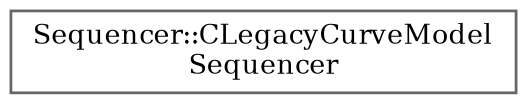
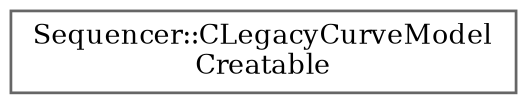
node "Sequencer::CLegacyCurveModel Sequencer": label "Sequencer::CLegacyCurveModel Sequencer" -> "Sequencer::CLegacyCurveModel Creatable"
